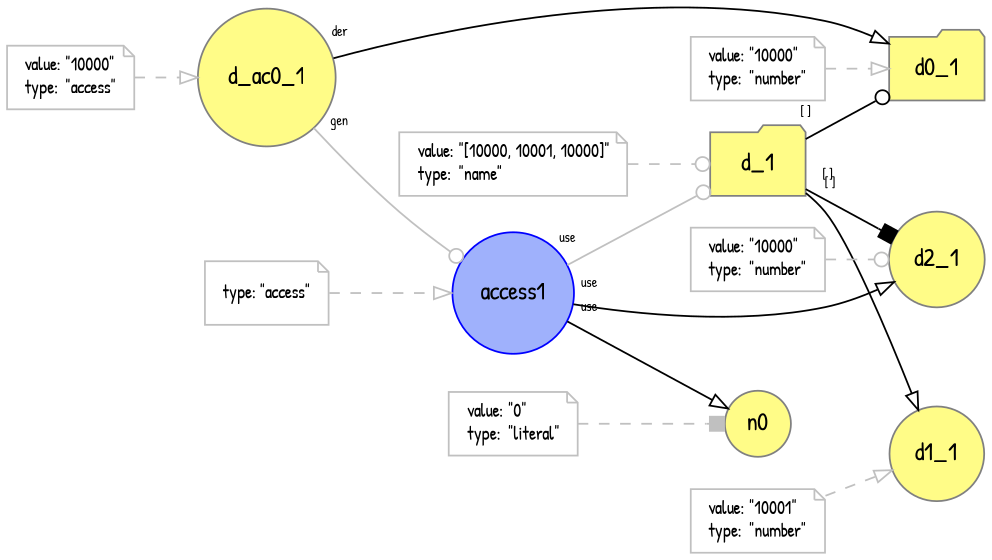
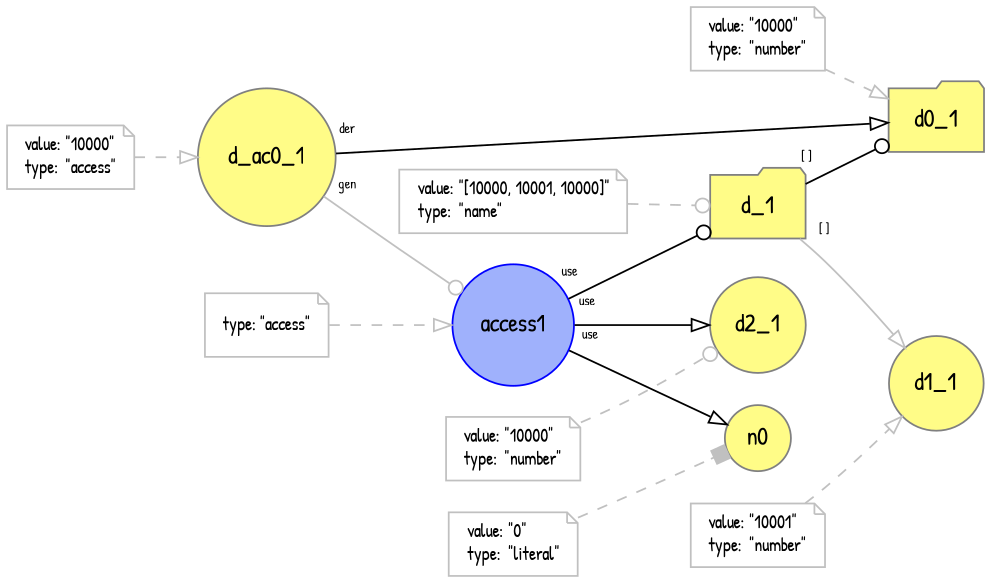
edge "d_1" -> "d2_1": removed
edge "access1" -> "d_1": color gray -> black
edge "d_1" -> "d1_1": color black -> gray
